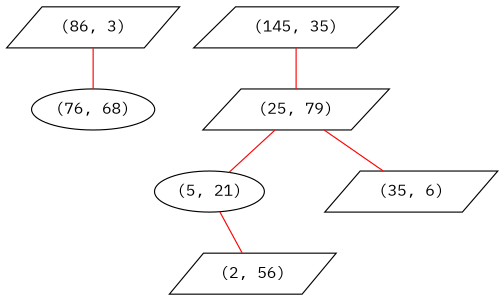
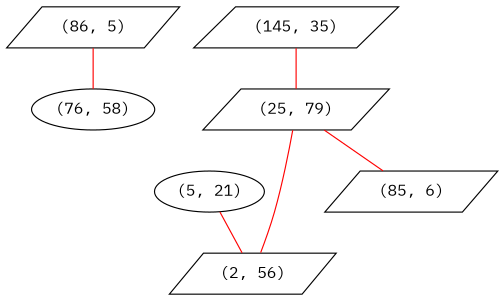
node "(86, 3)": label "(86, 3)" -> "(86, 5)"
node "(76, 68)": label "(76, 68)" -> "(76, 58)"
edge "(25, 79)" -- "(5, 21)": now "(25, 79)" -- "(2, 56)"
node "(35, 6)": label "(35, 6)" -> "(85, 6)"
